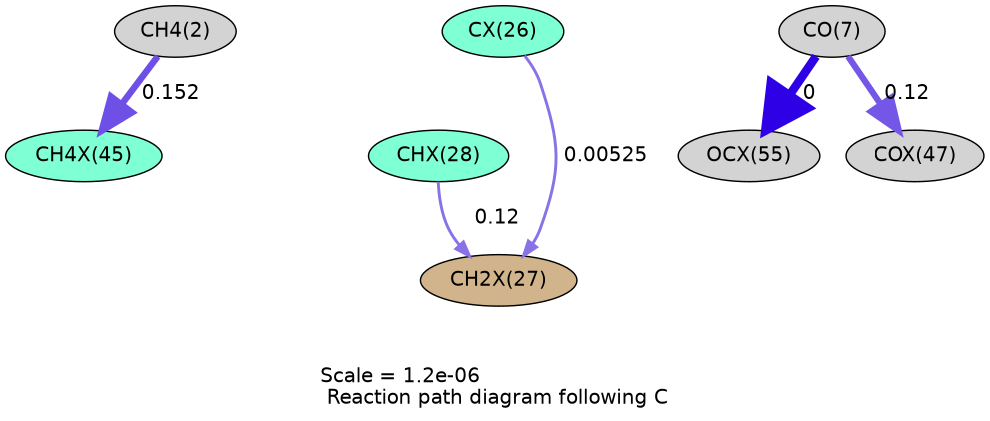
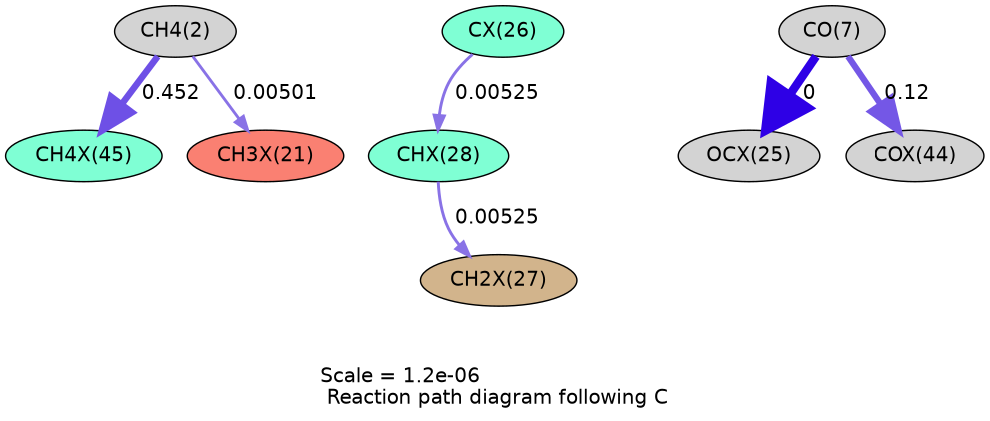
edge "CH4(2)" -> "CH4X(45)": label " 0.152" -> " 0.452"
edge "CX(26)" -> "CH2X(27)": now "CX(26)" -> "CHX(28)"
node "CH3X(21)": added
node "OCX(55)": label "OCX(55)" -> "OCX(25)"
node "COX(47)": label "COX(47)" -> "COX(44)"
edge "CHX(28)" -> "CH2X(27)": label " 0.12" -> " 0.00525"
